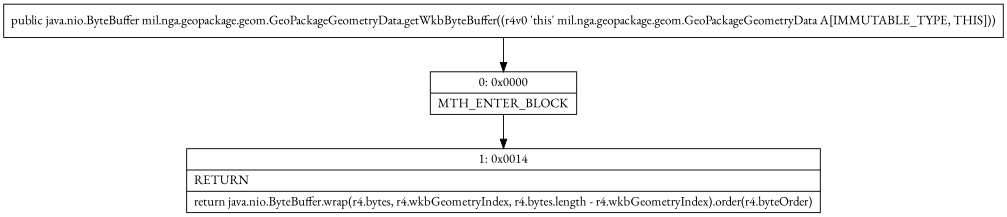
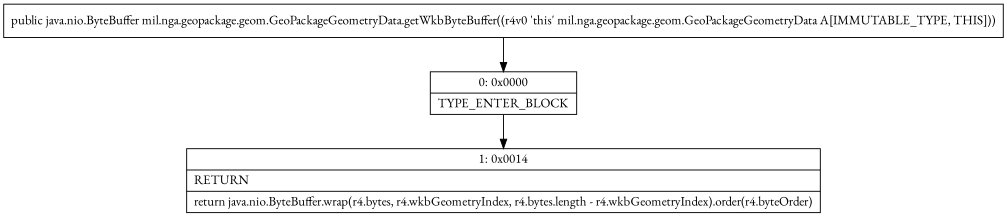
node "0: 0x0000": text "MTH_ENTER_BLOCK" -> "TYPE_ENTER_BLOCK"
